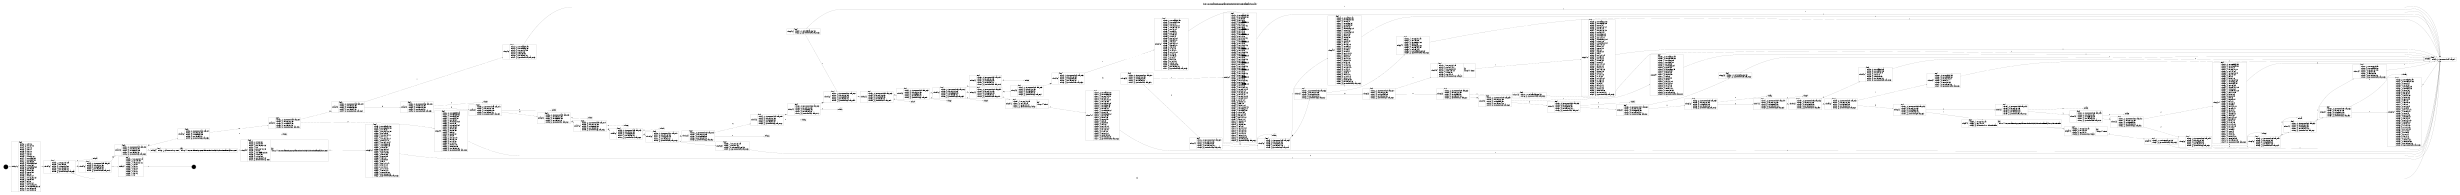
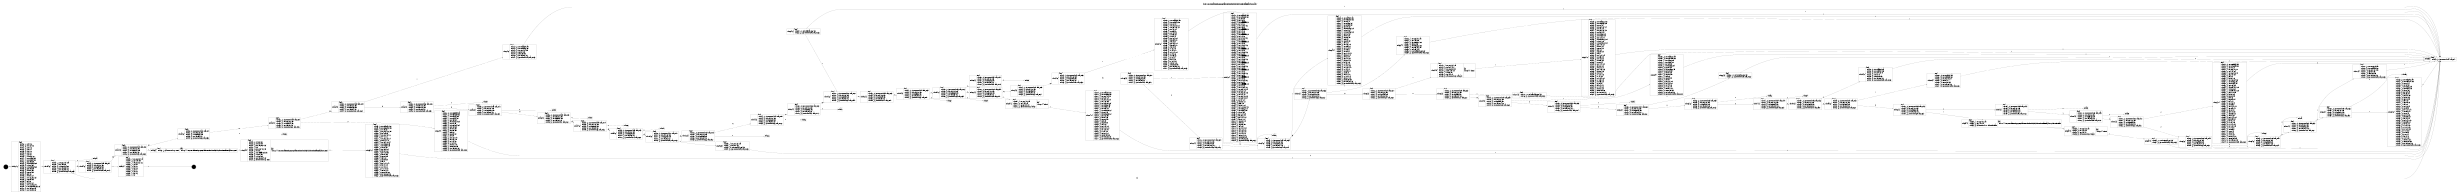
node "0x402779": removed
